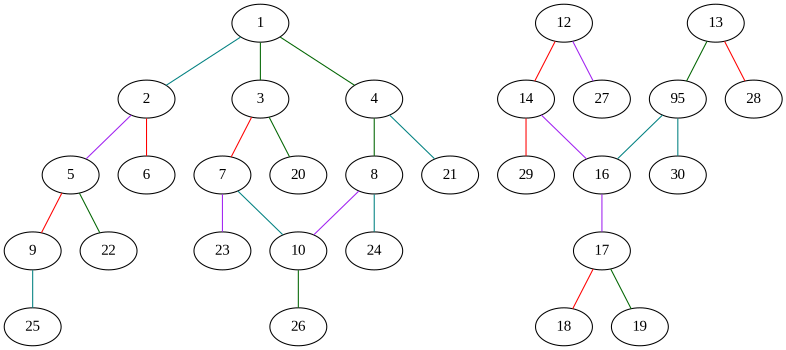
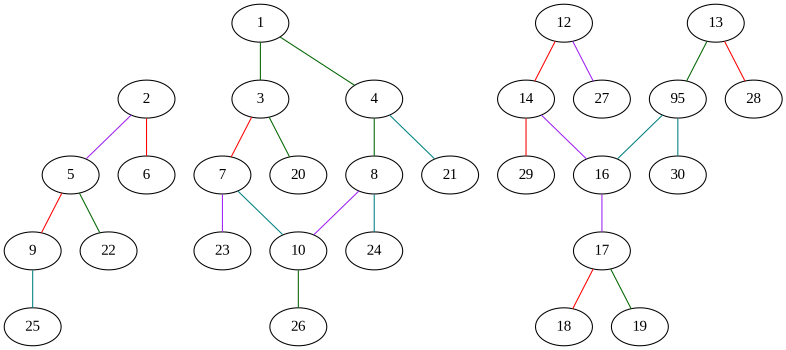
edge "1" -- "2": removed
